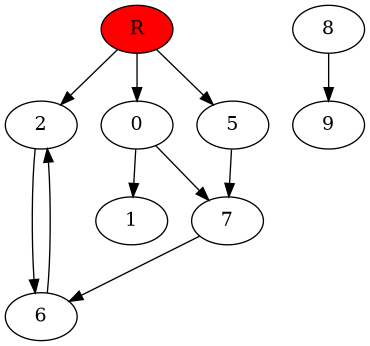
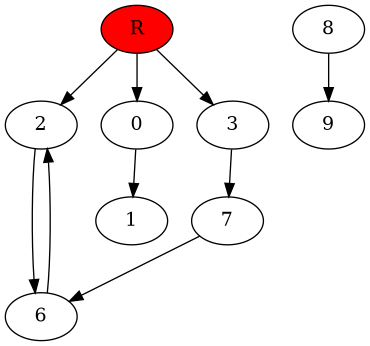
node "5": label "5" -> "3"
edge "0" -> "7": removed
